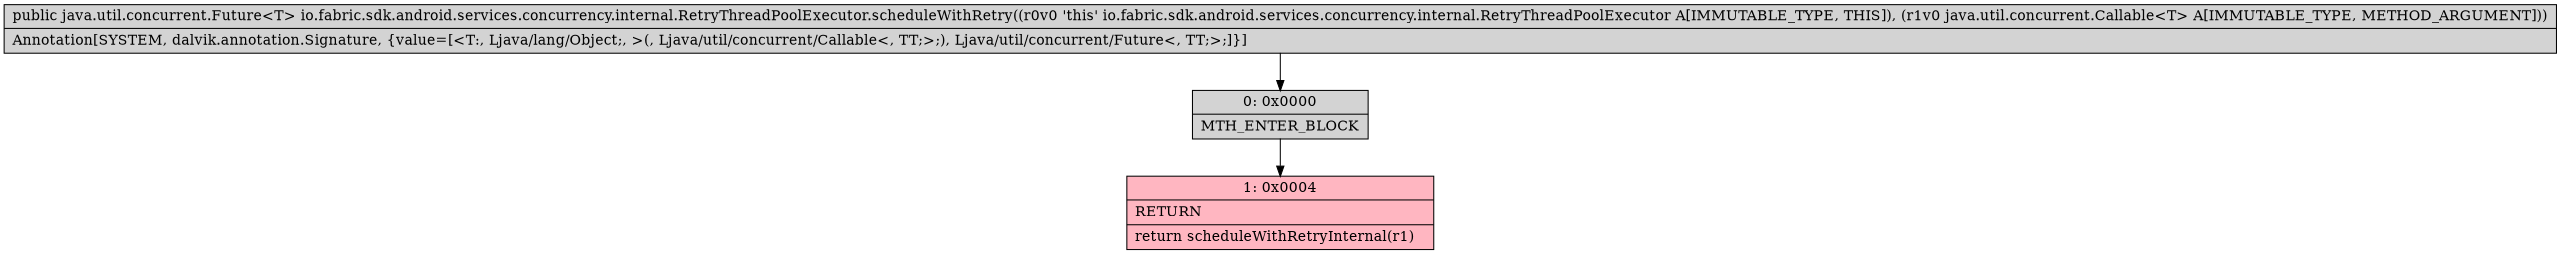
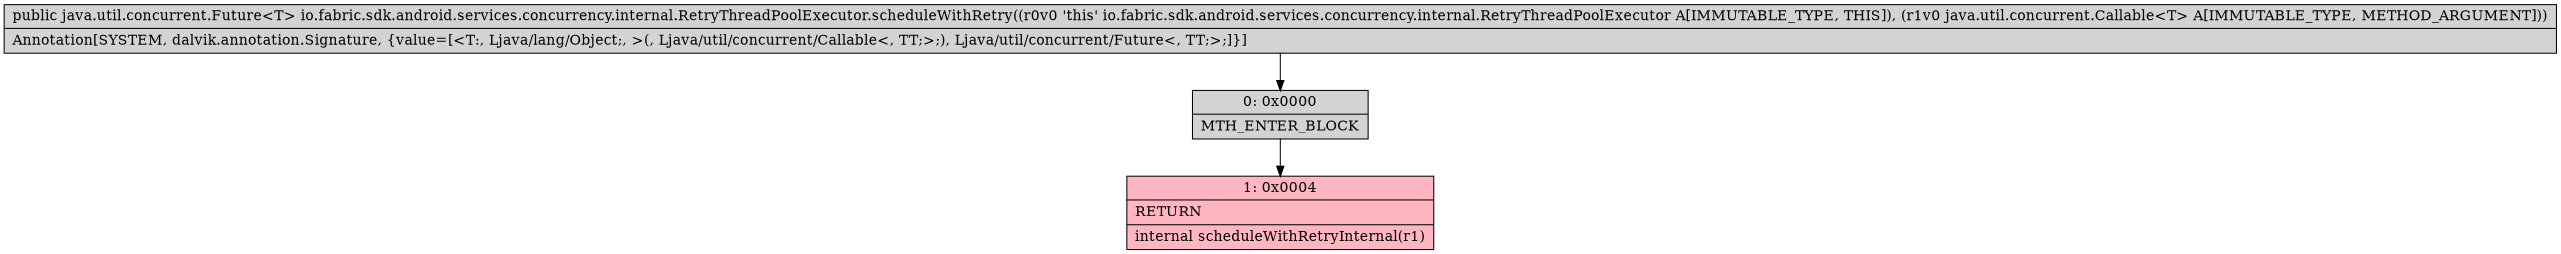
node "1: 0x0004": text "return scheduleWithRetryInternal(r1)" -> "internal scheduleWithRetryInternal(r1)"
